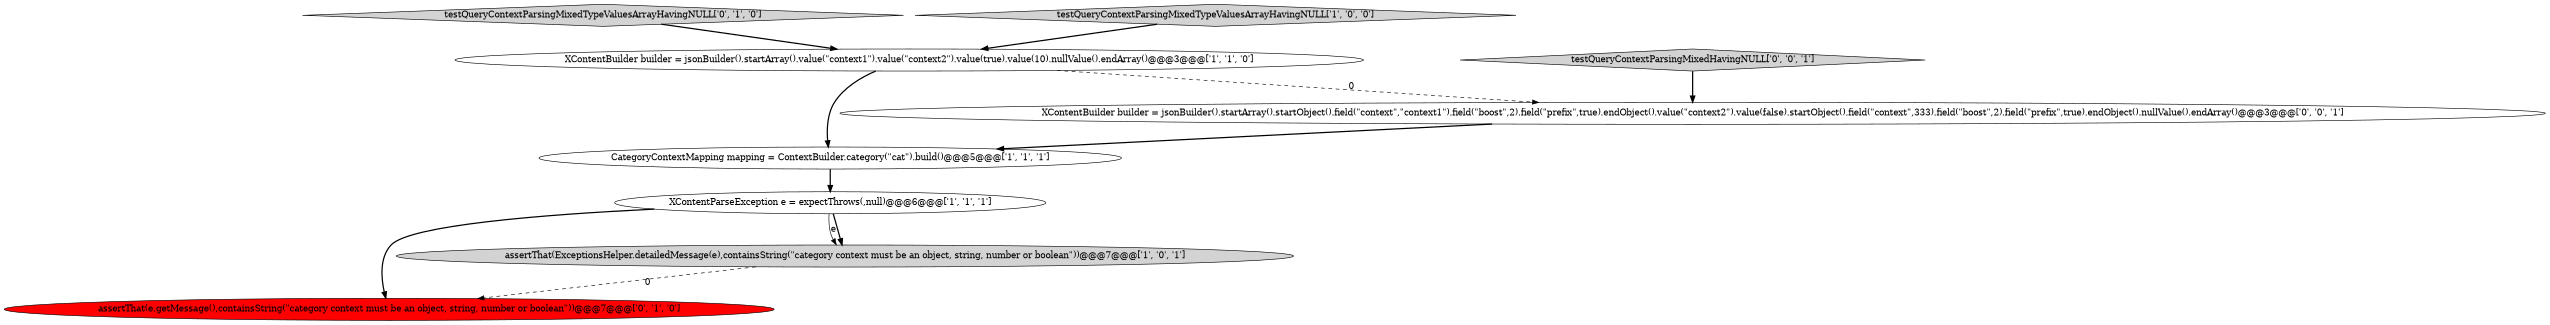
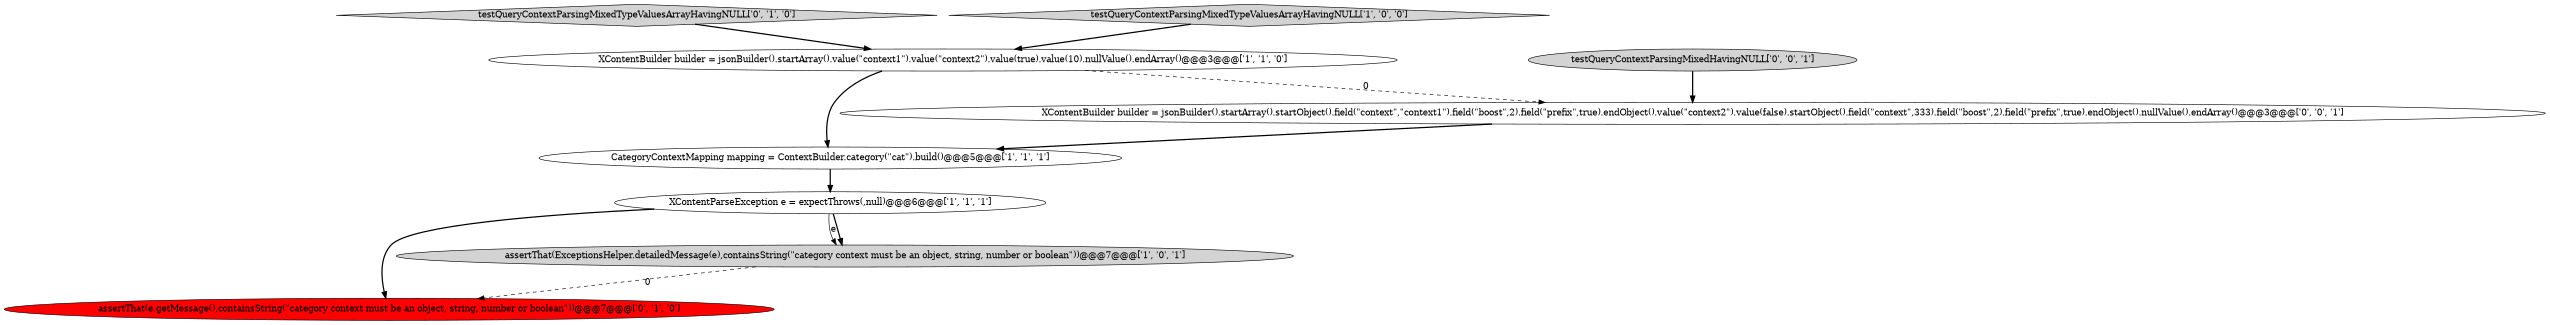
node "testQueryContextParsingMixedHavingNULL['0', '0', '1']": shape diamond -> ellipse
